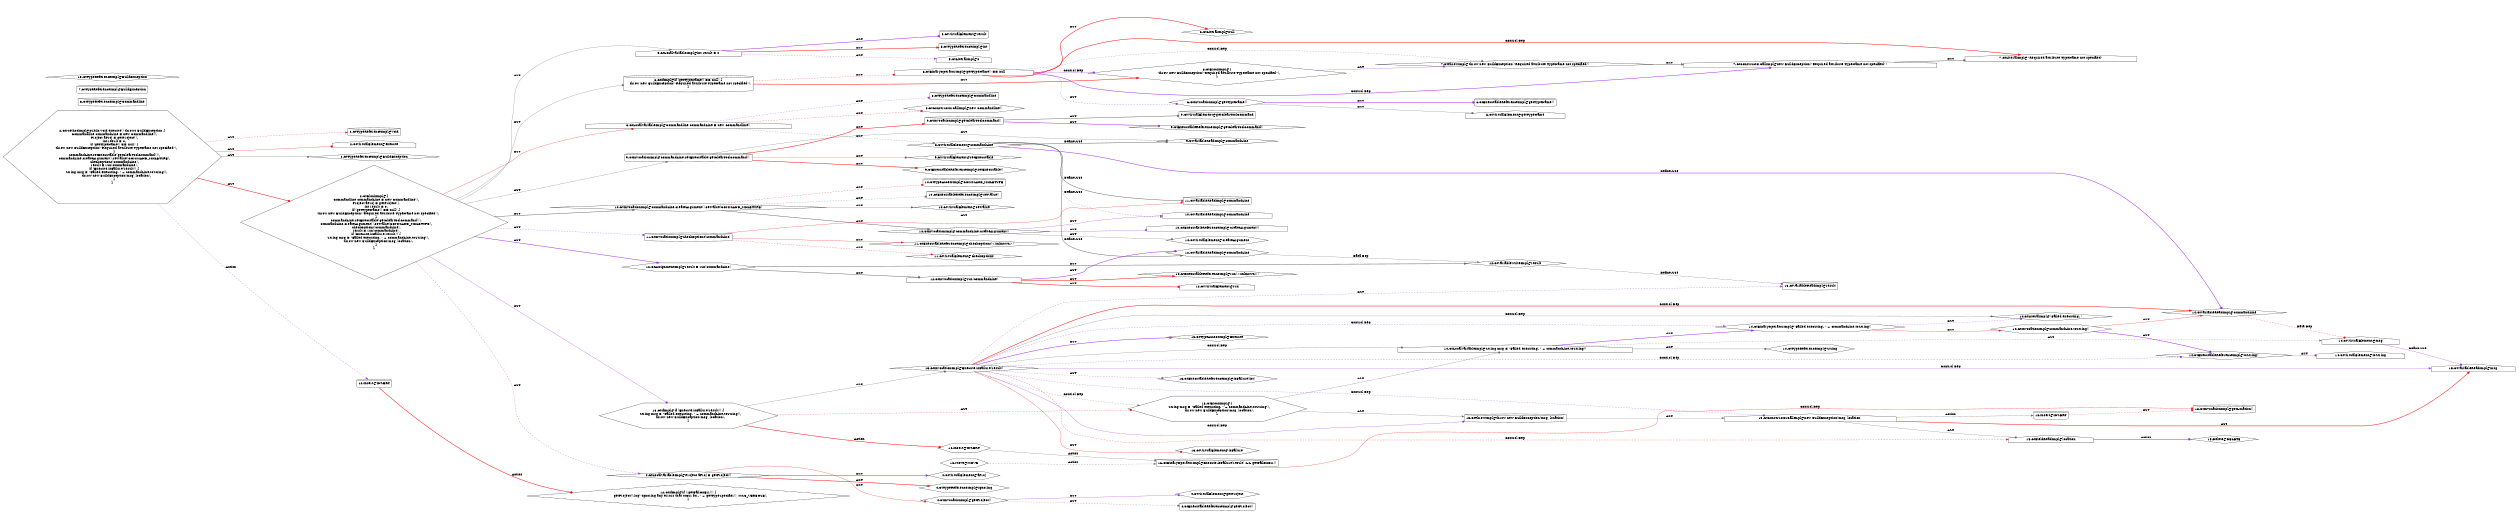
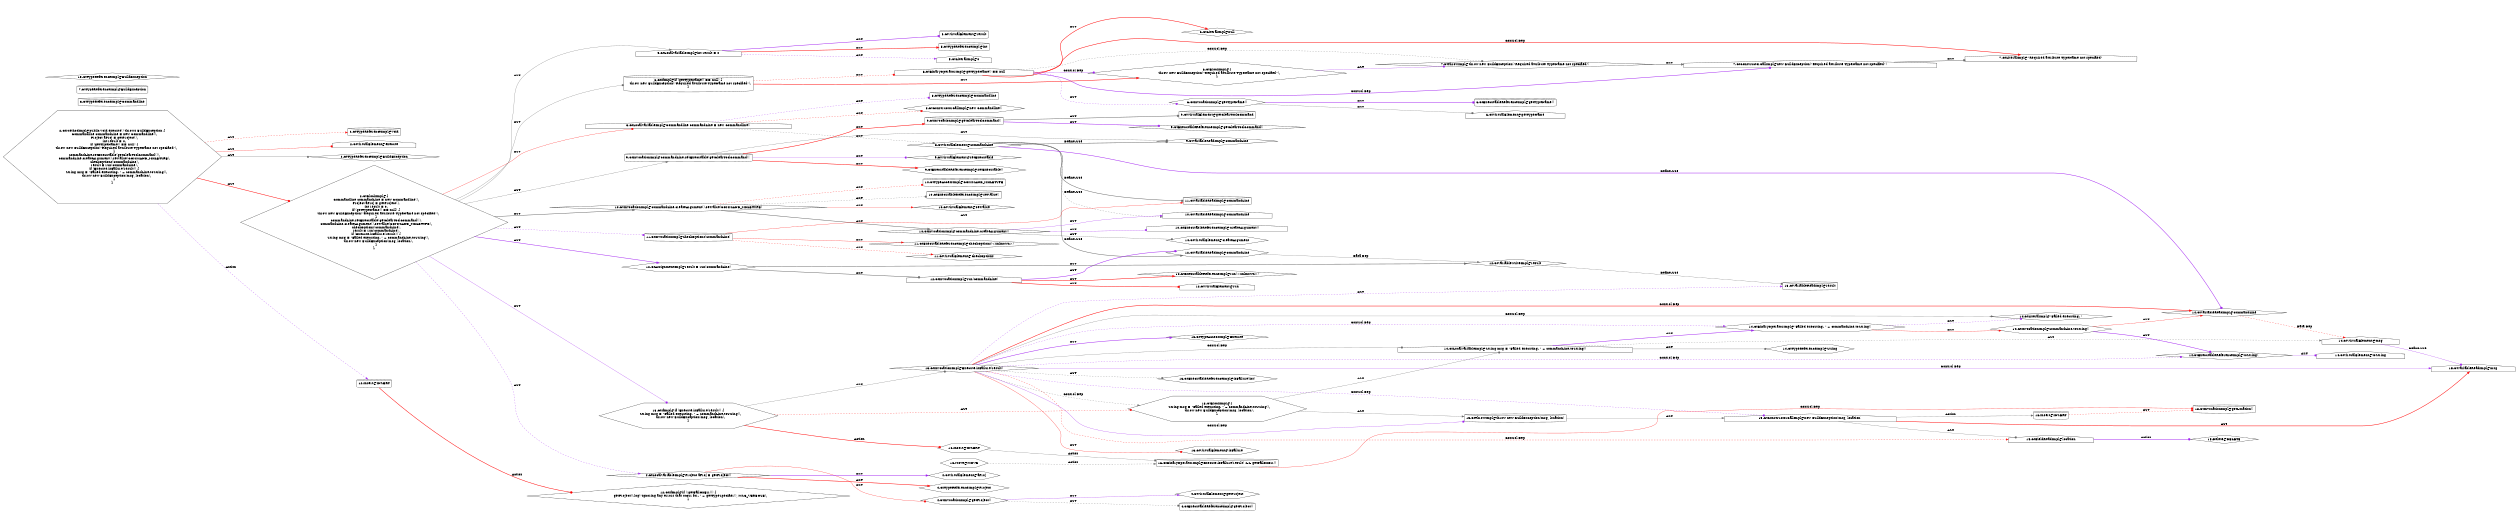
edge "14:CtVariableReadImpl@commandLine" -> "14:CtVirtualElement@msg": arrowhead dot -> normal
node "4:CtTypeReferenceImpl@Ignoring": label "4:CtTypeReferenceImpl@Ignoring" -> "4:CtTypeReferenceImpl@Project"
edge "4:CtInvocationImpl@getProject()" -> "4:CtVirtualElement@getProject": arrowhead dot -> normal
